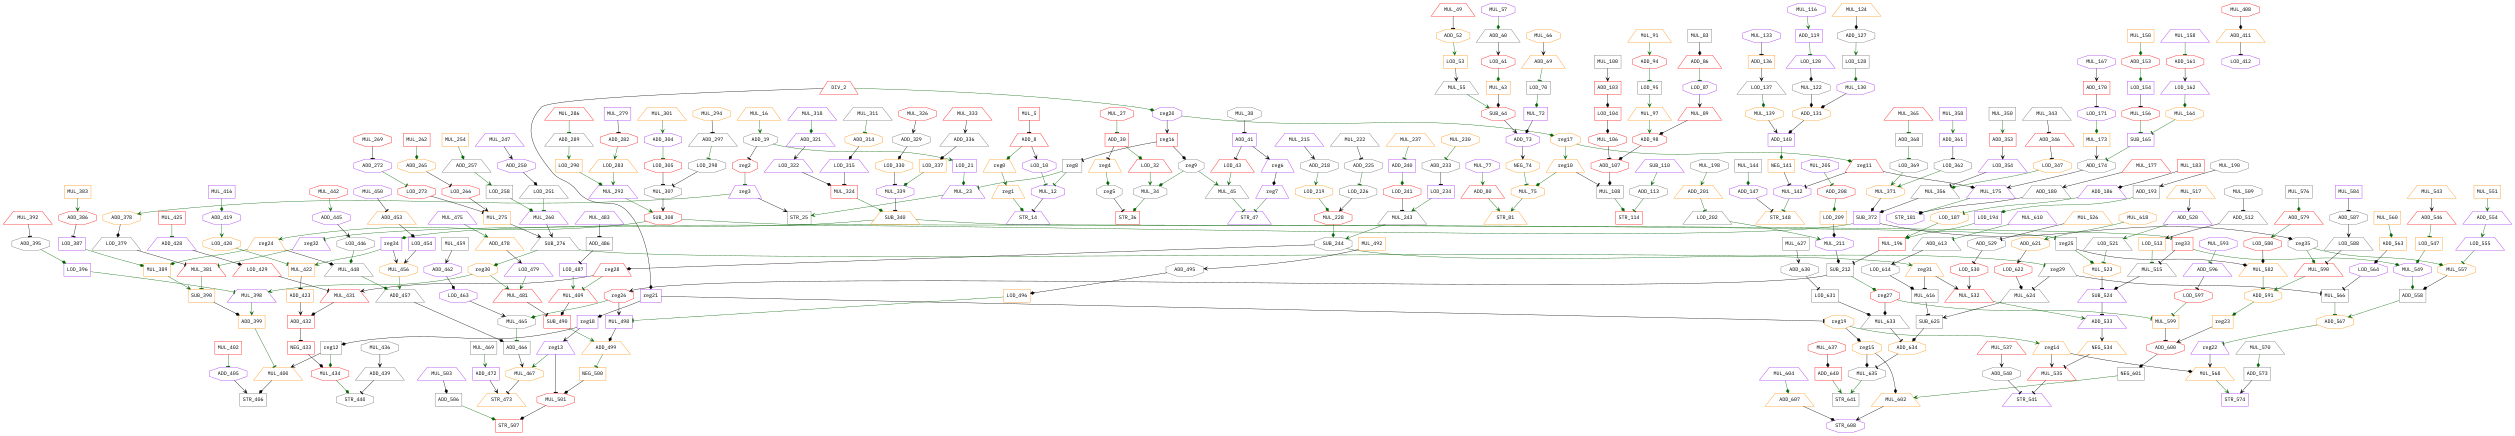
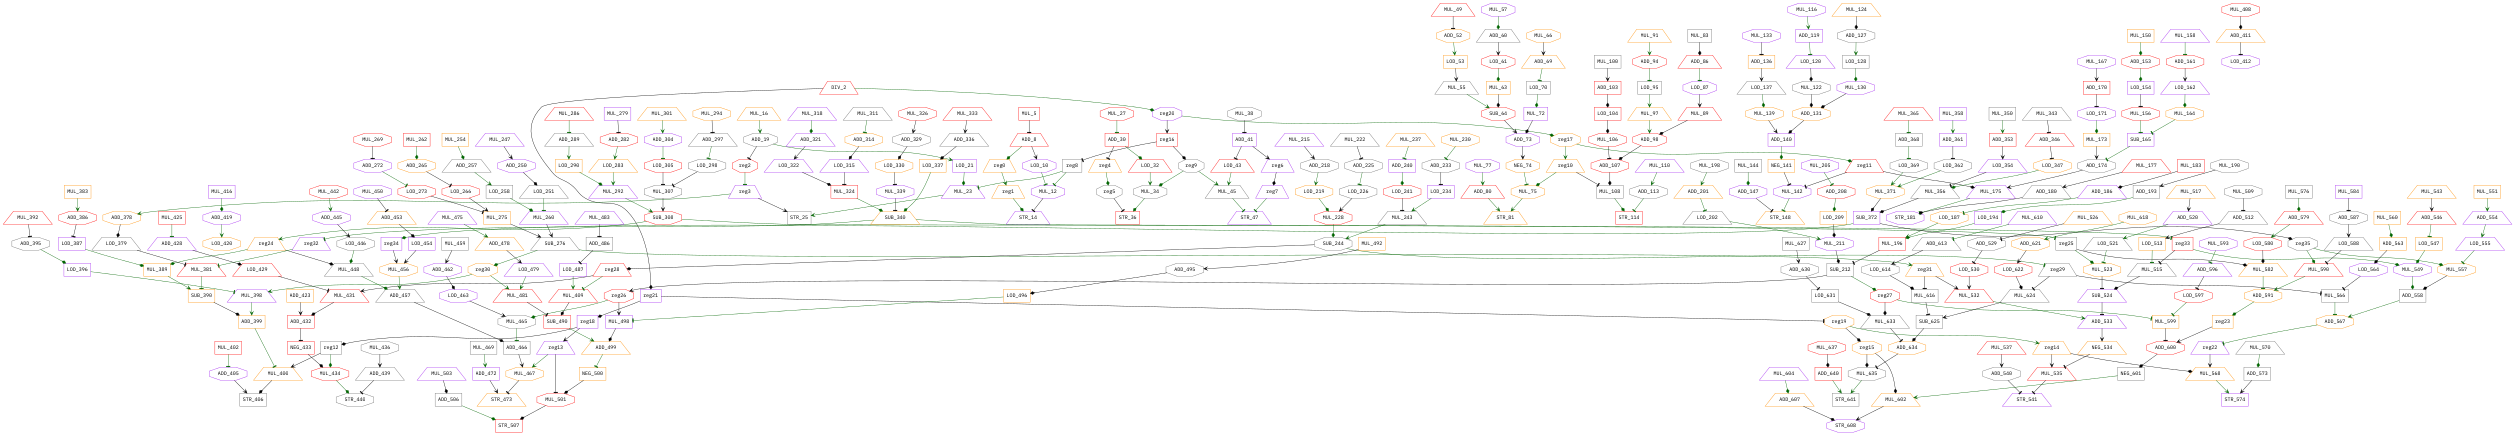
node "SUB_110": label "SUB_110" -> "MUL_110"
edge "LOD_337" -> "MUL_339": now "LOD_337" -> "SUB_340"
node "MUL_422": removed
